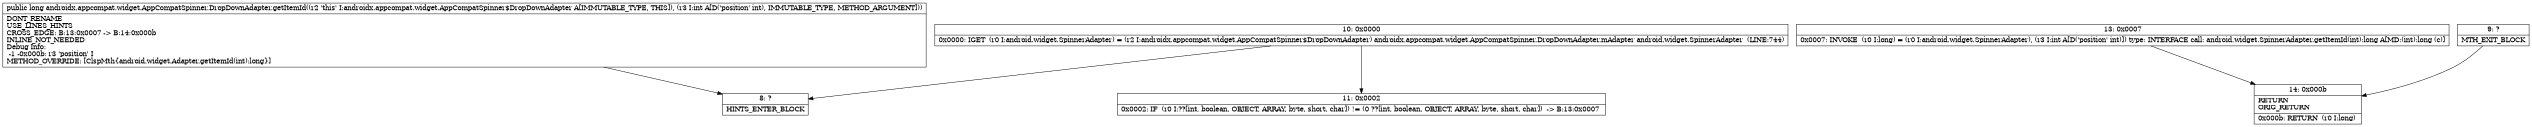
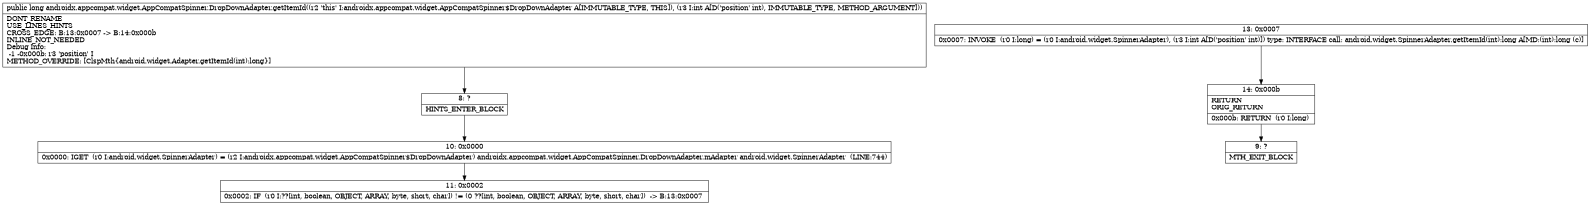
edge "10: 0x0000" -> "8: ?": reversed
edge "9: ?" -> "14: 0x000b": reversed
